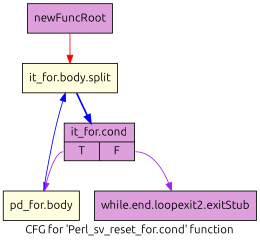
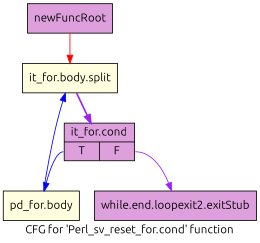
edge "it_for.body.split" -> "it_for.cond": color blue -> purple
edge "it_for.cond" -> "pd_for.body": color purple -> blue
